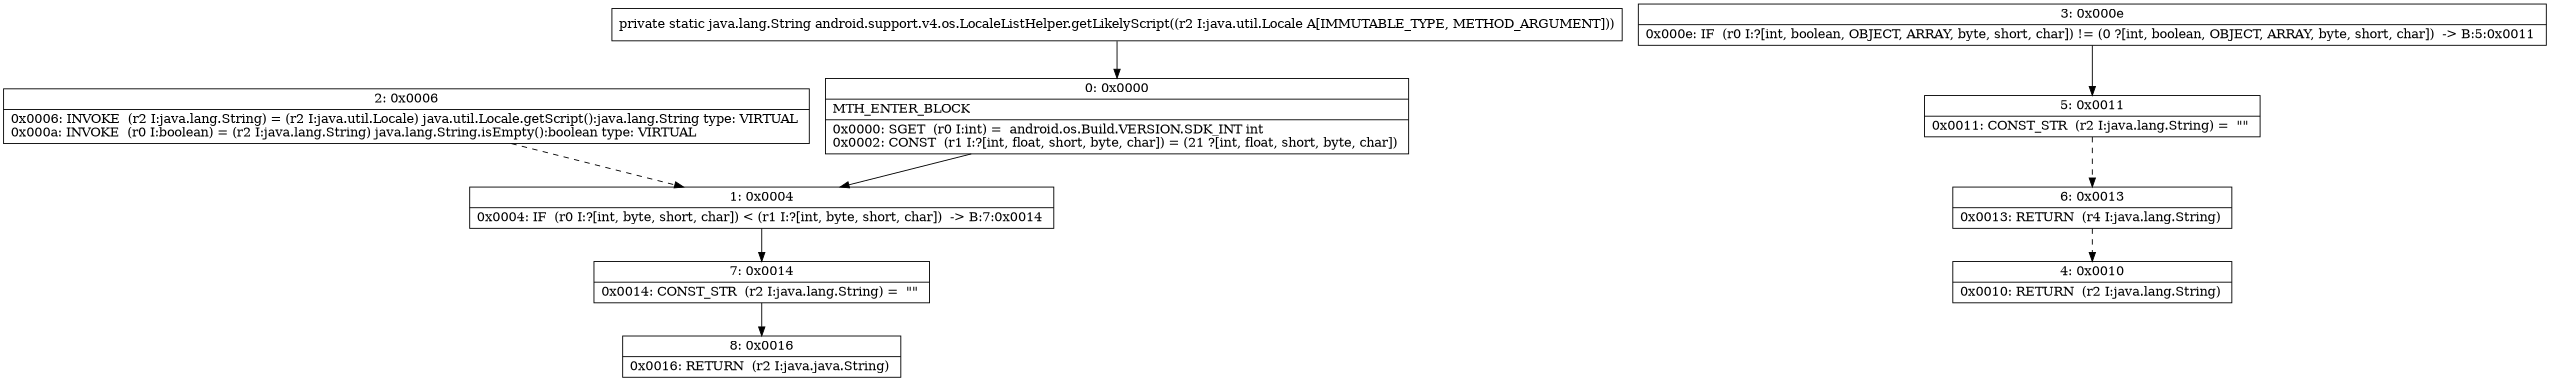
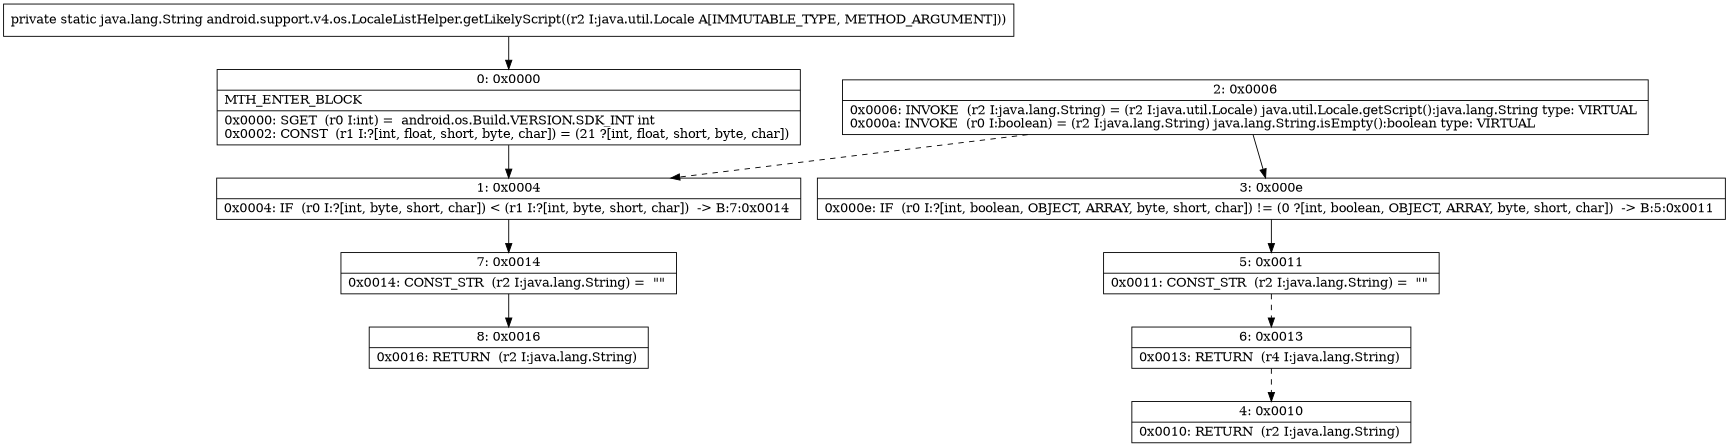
edge "2: 0x0006" -> "3: 0x000e": added
node "8: 0x0016": text "0x0016: RETURN  (r2 I:java.java.String)" -> "0x0016: RETURN  (r2 I:java.lang.String)"
